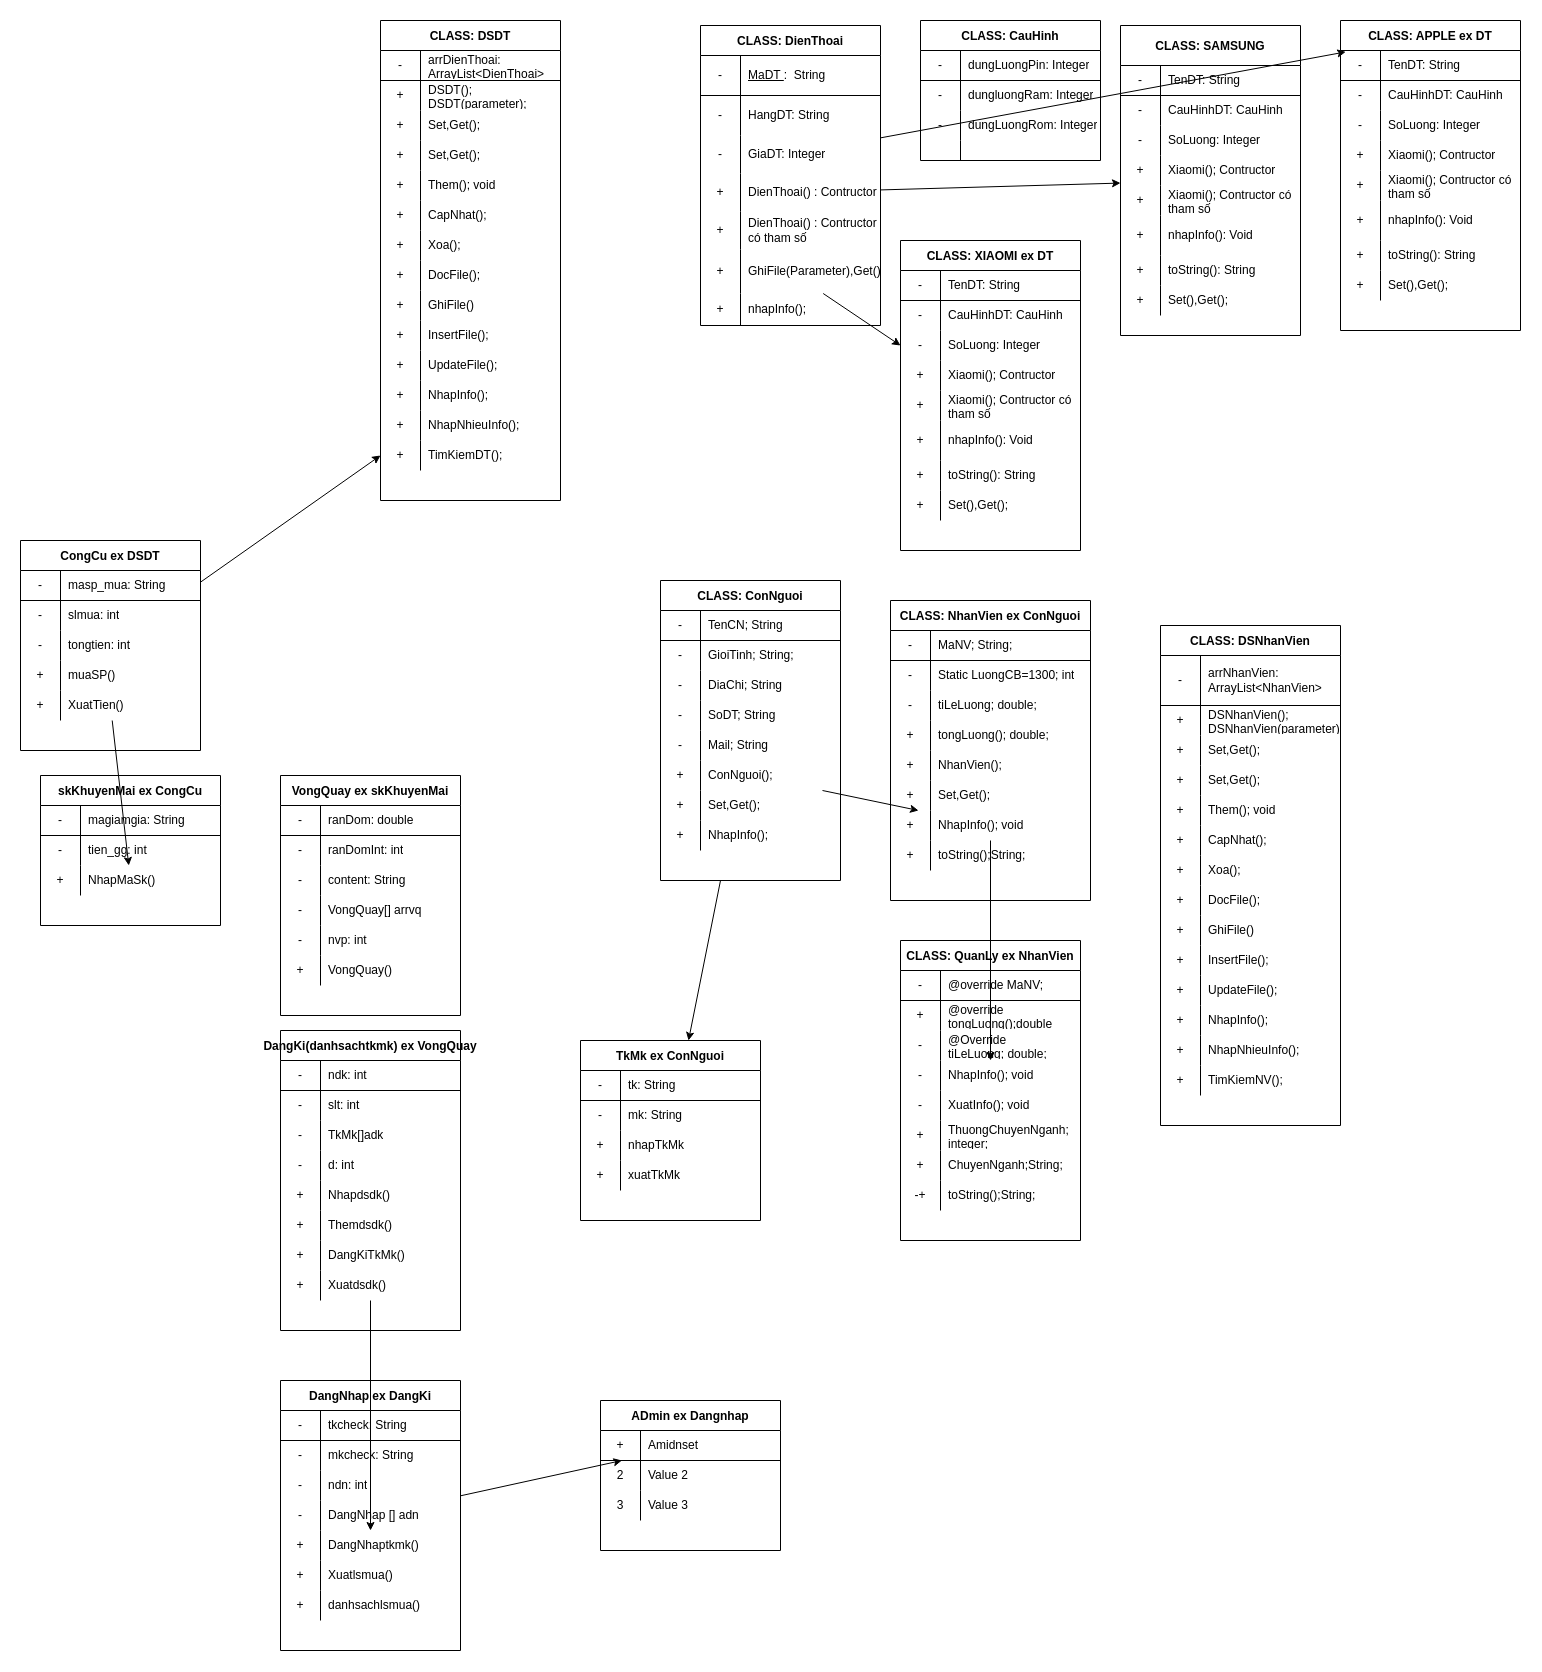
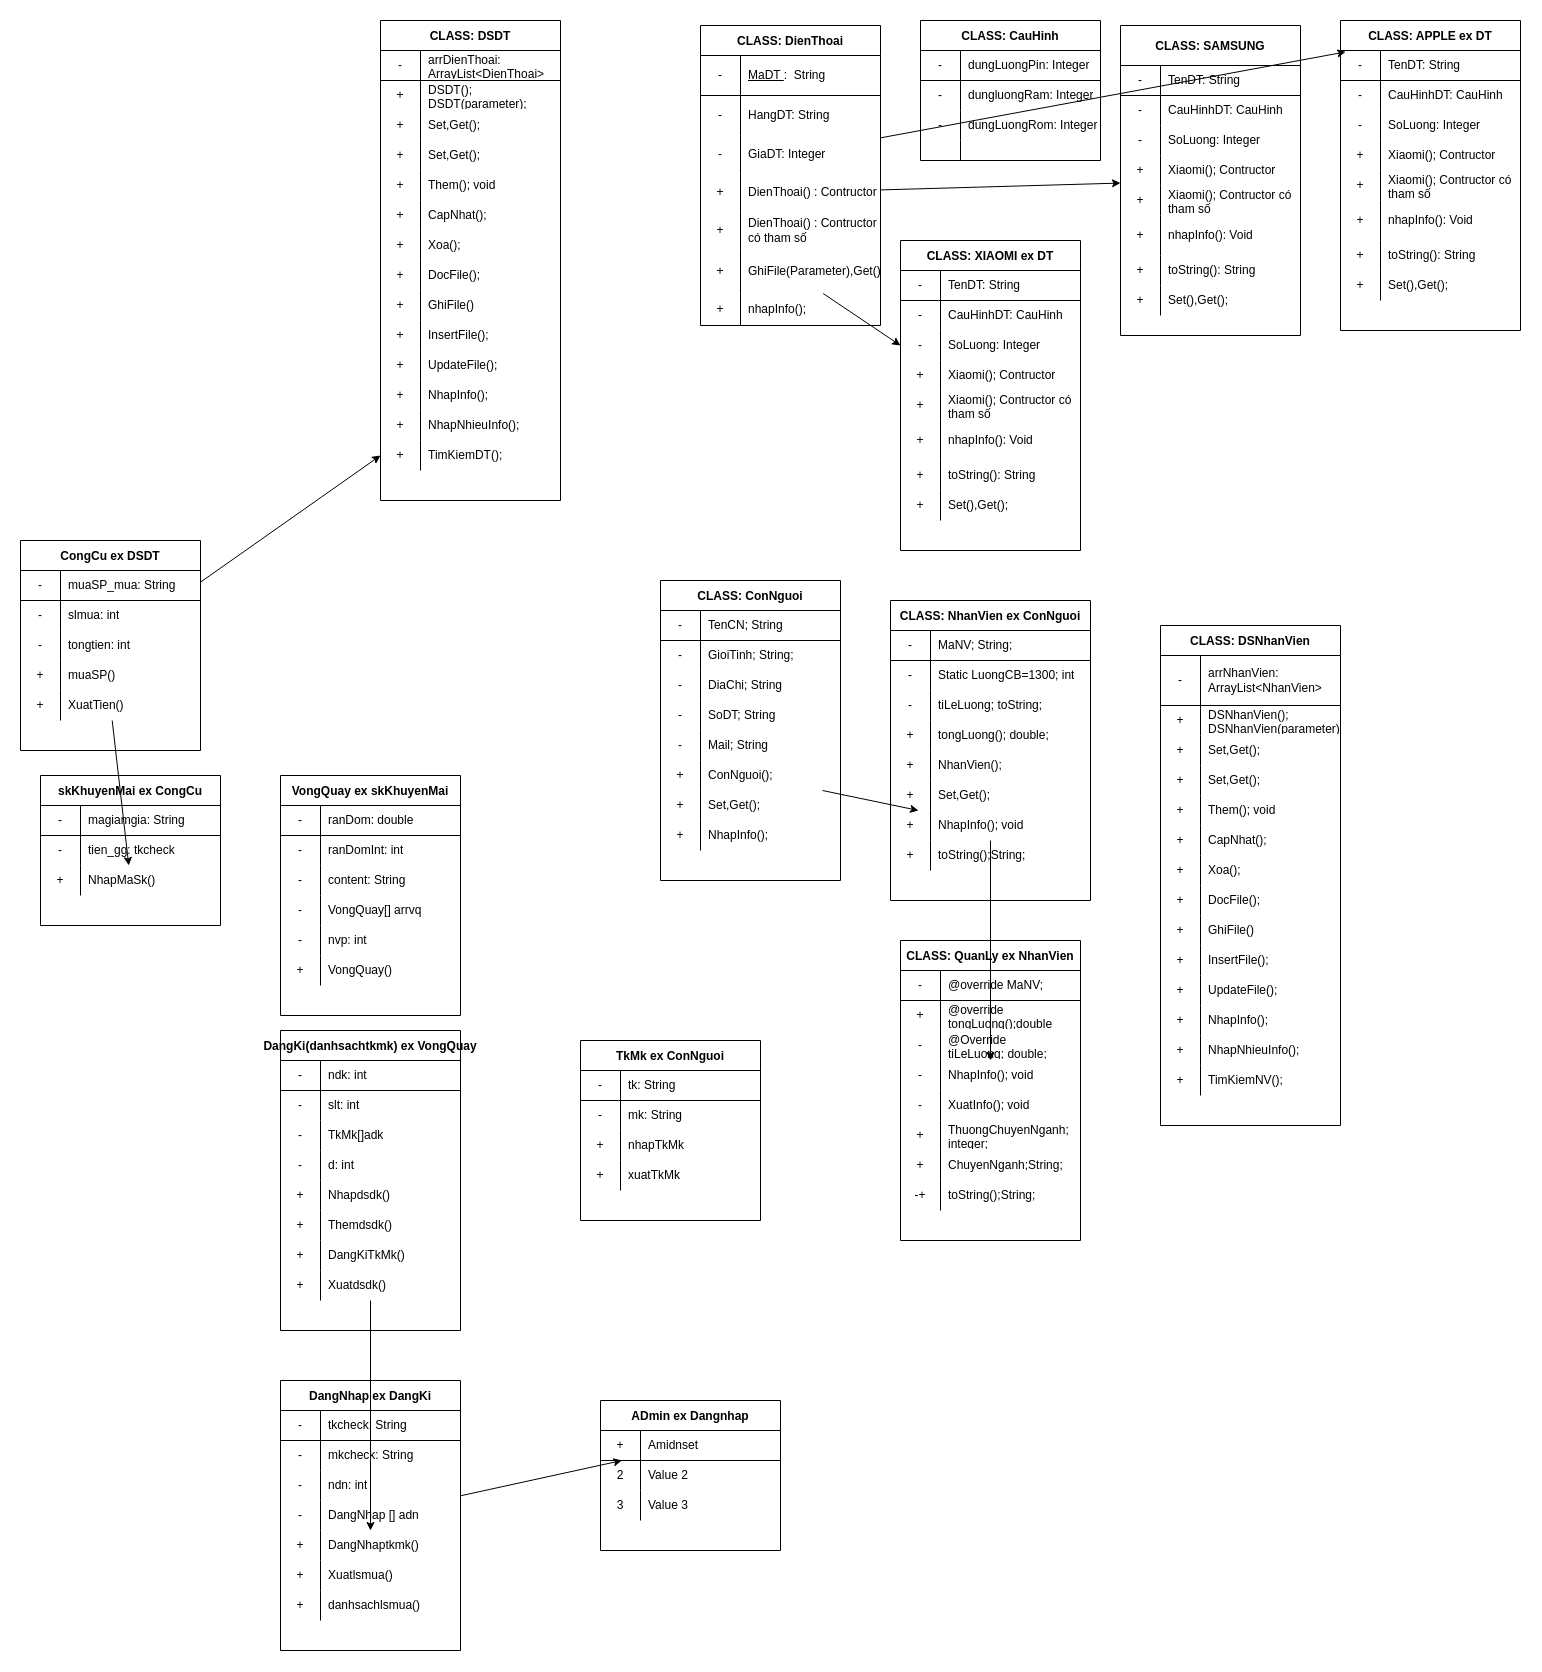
node "masp_mua: String": label "masp_mua: String" -> "muaSP_mua: String"
node "tiLeLuong; double;": label "tiLeLuong; double;" -> "tiLeLuong; toString;"
node "tien_gg: int": label "tien_gg: int" -> "tien_gg: tkcheck"
edge "CLASS: ConNguoi" -> "TkMk ex ConNguoi": removed
